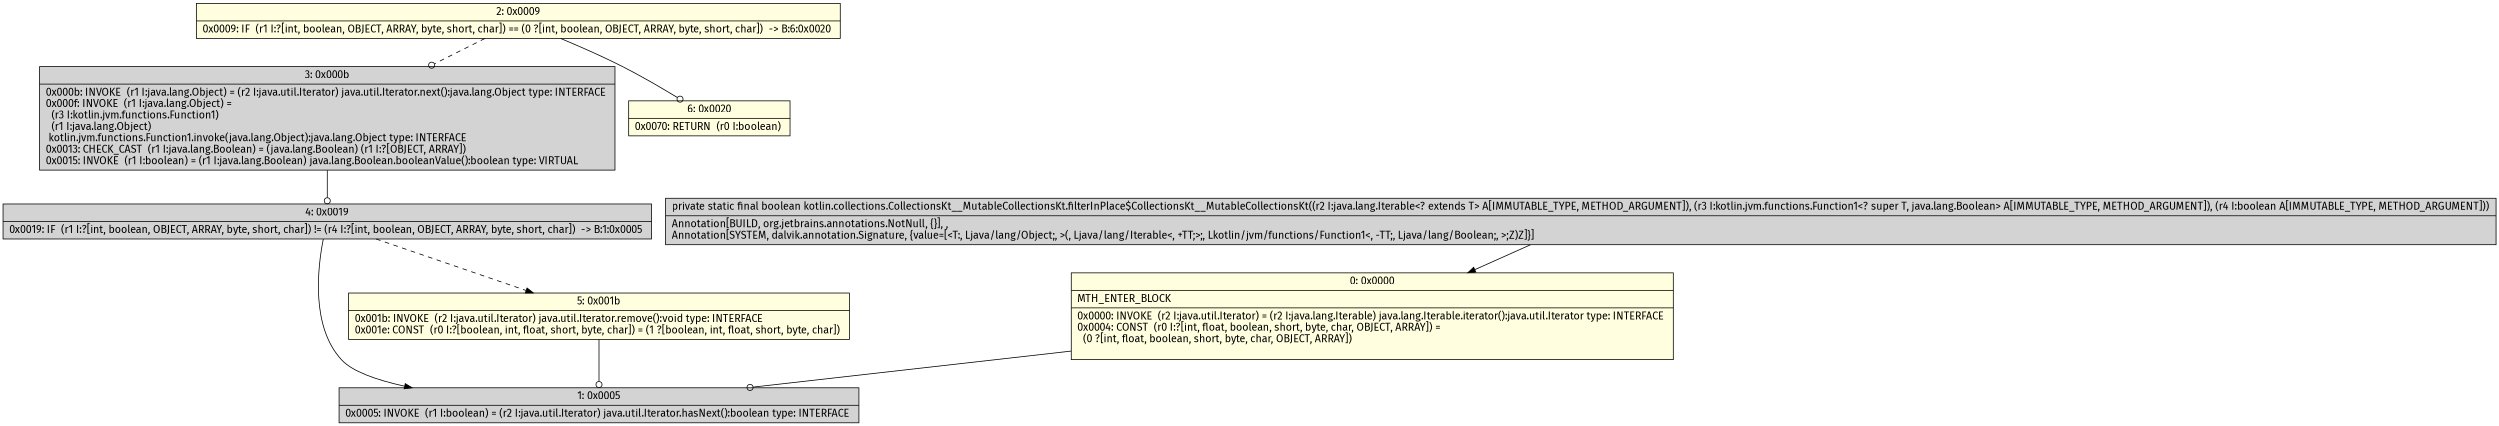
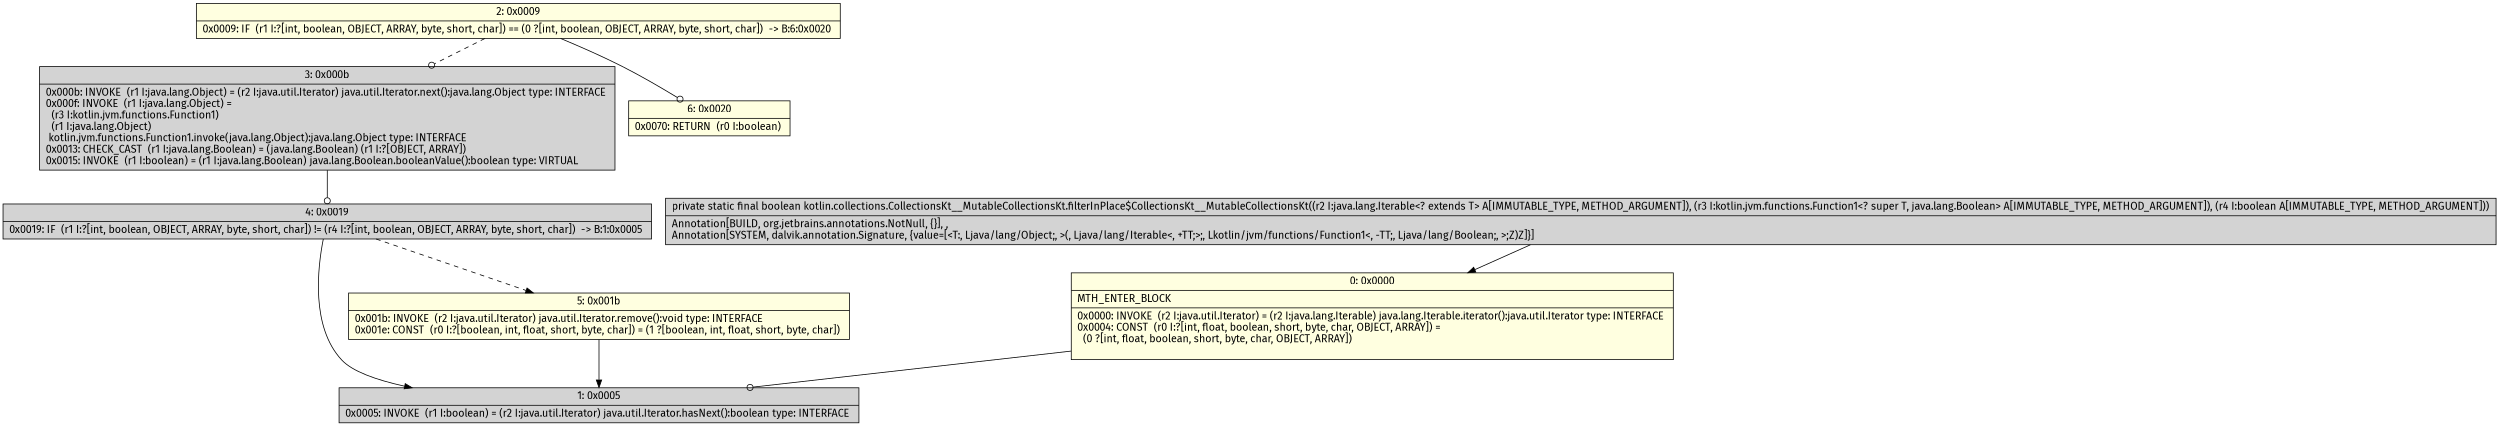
edge "5: 0x001b" -> "1: 0x0005": arrowhead odot -> normal
